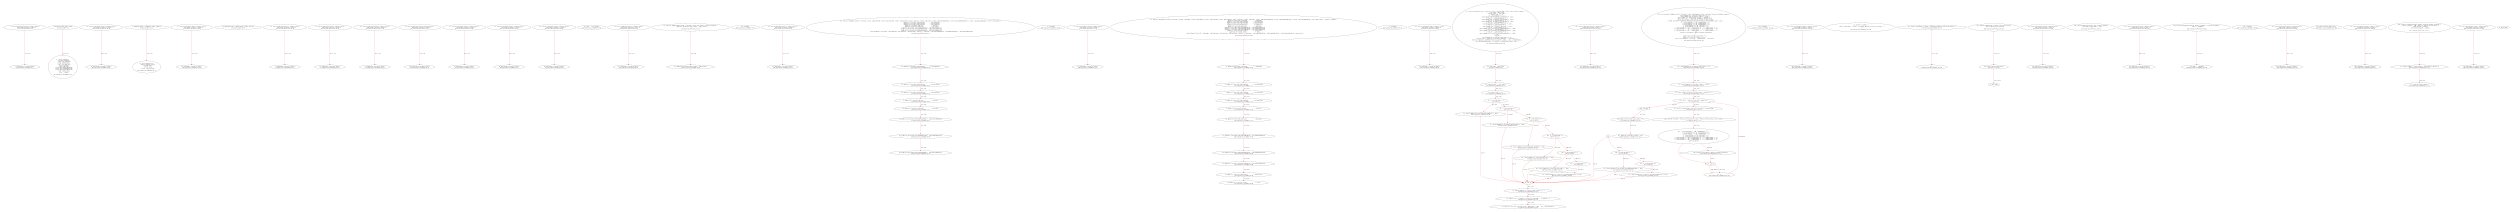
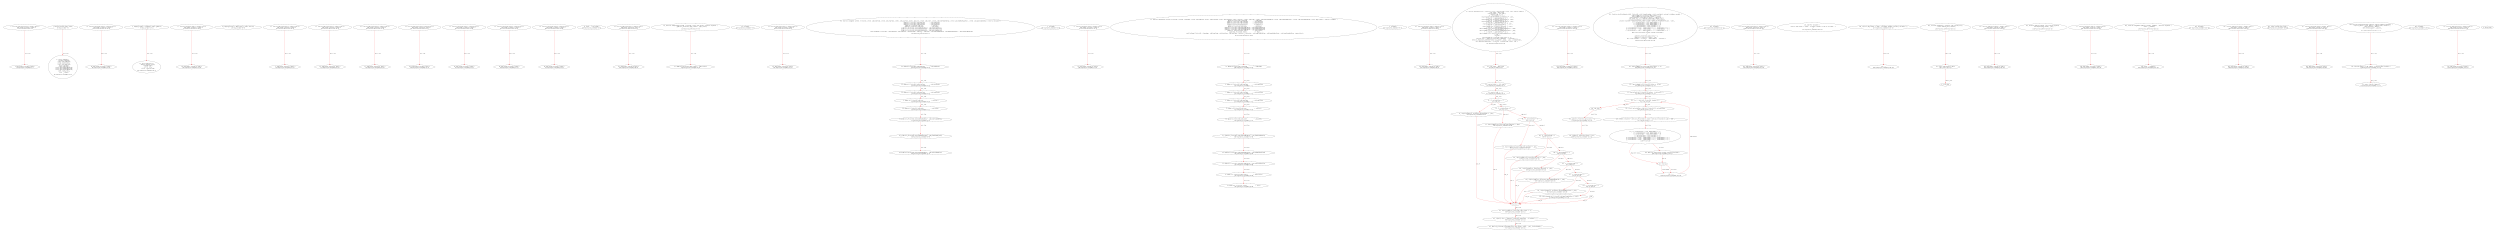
node "169_ onlyOwner 1415-expression_statement-170-170": added
edge "943" -> "106_ if__selectedTeam == 7 910-if-107-113": now "104_ if__selectedTeam == 6 894-if-105-113" -> "106_ if__selectedTeam == 7 910-if-107-113"
